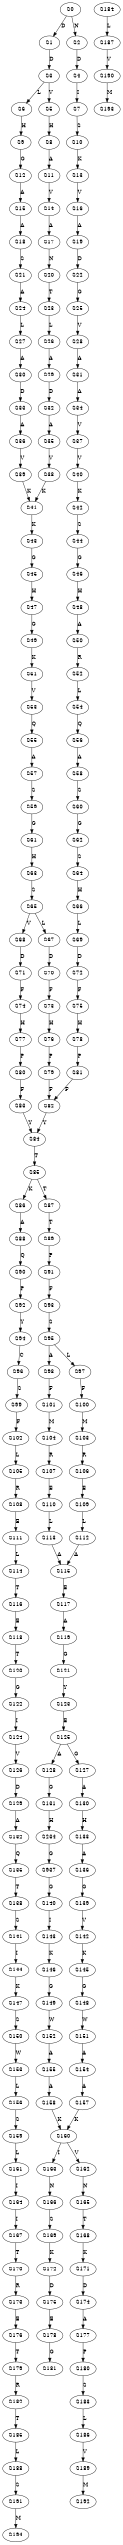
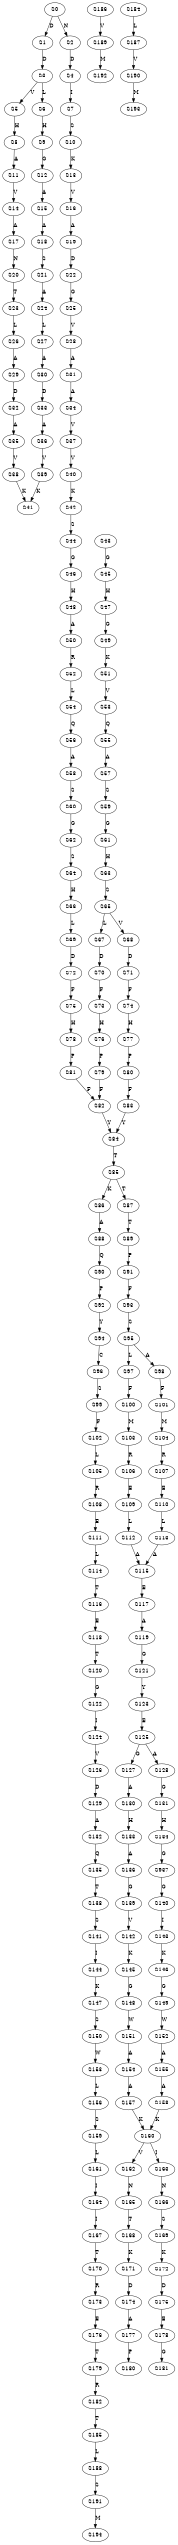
edge "S41" -> "S43": removed, label "K"
node "S234": label "S234" -> "S134"
node "S183": removed
